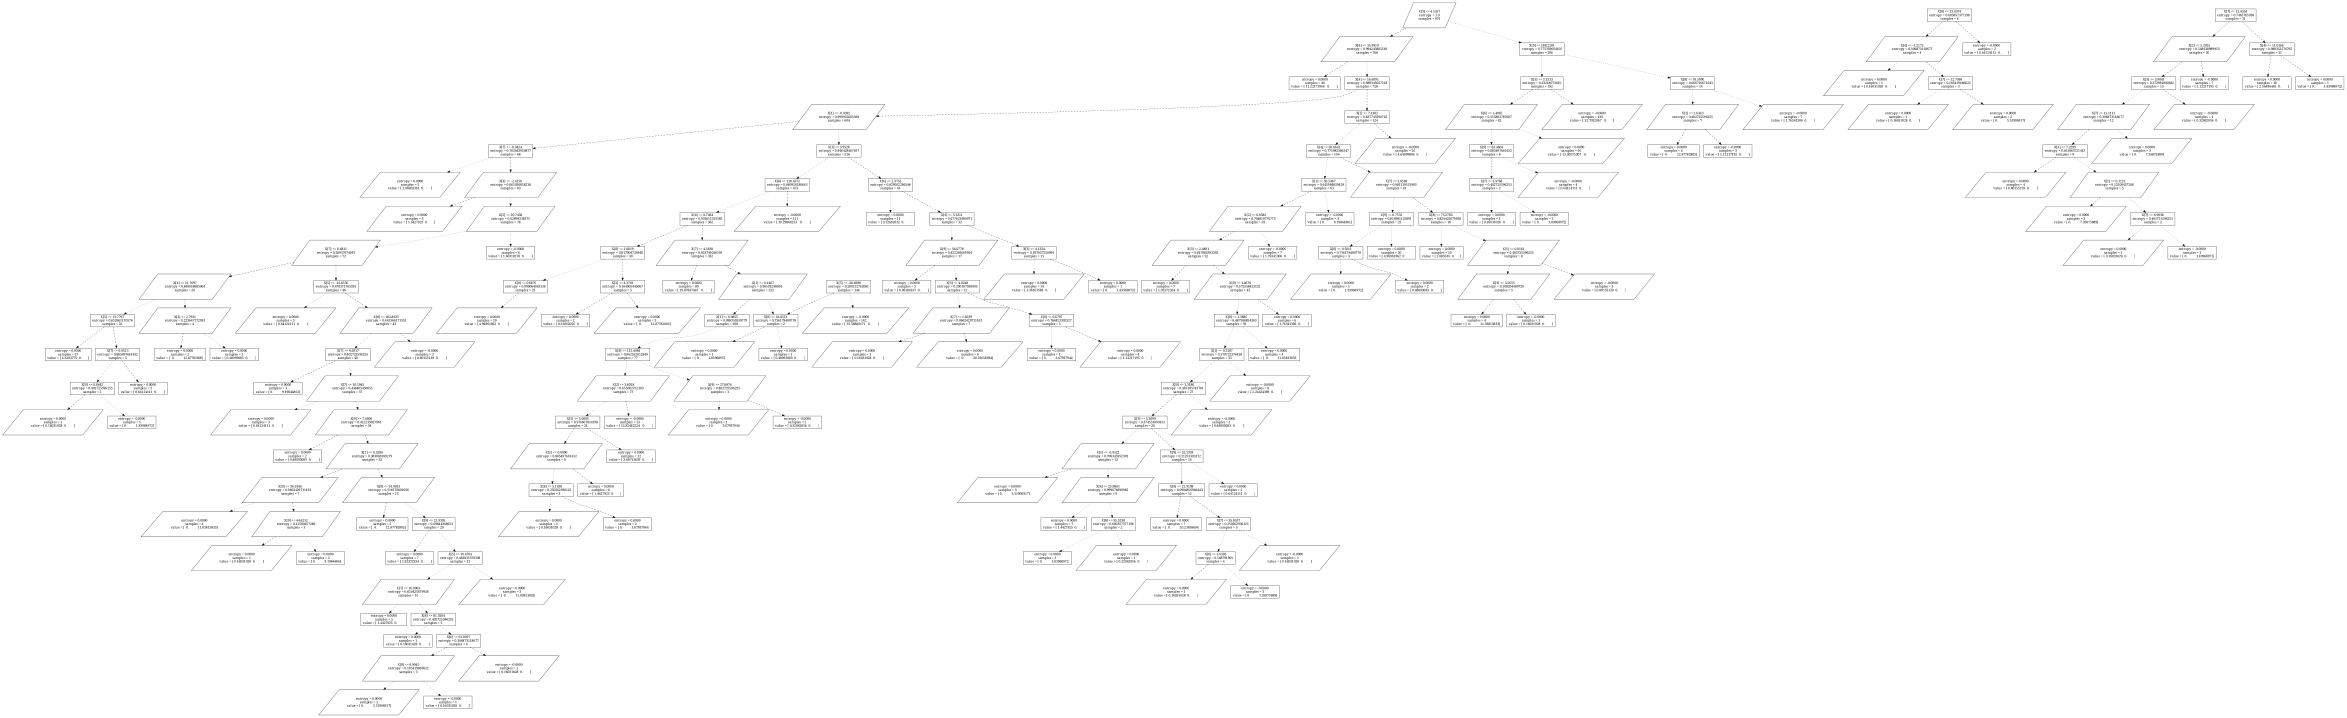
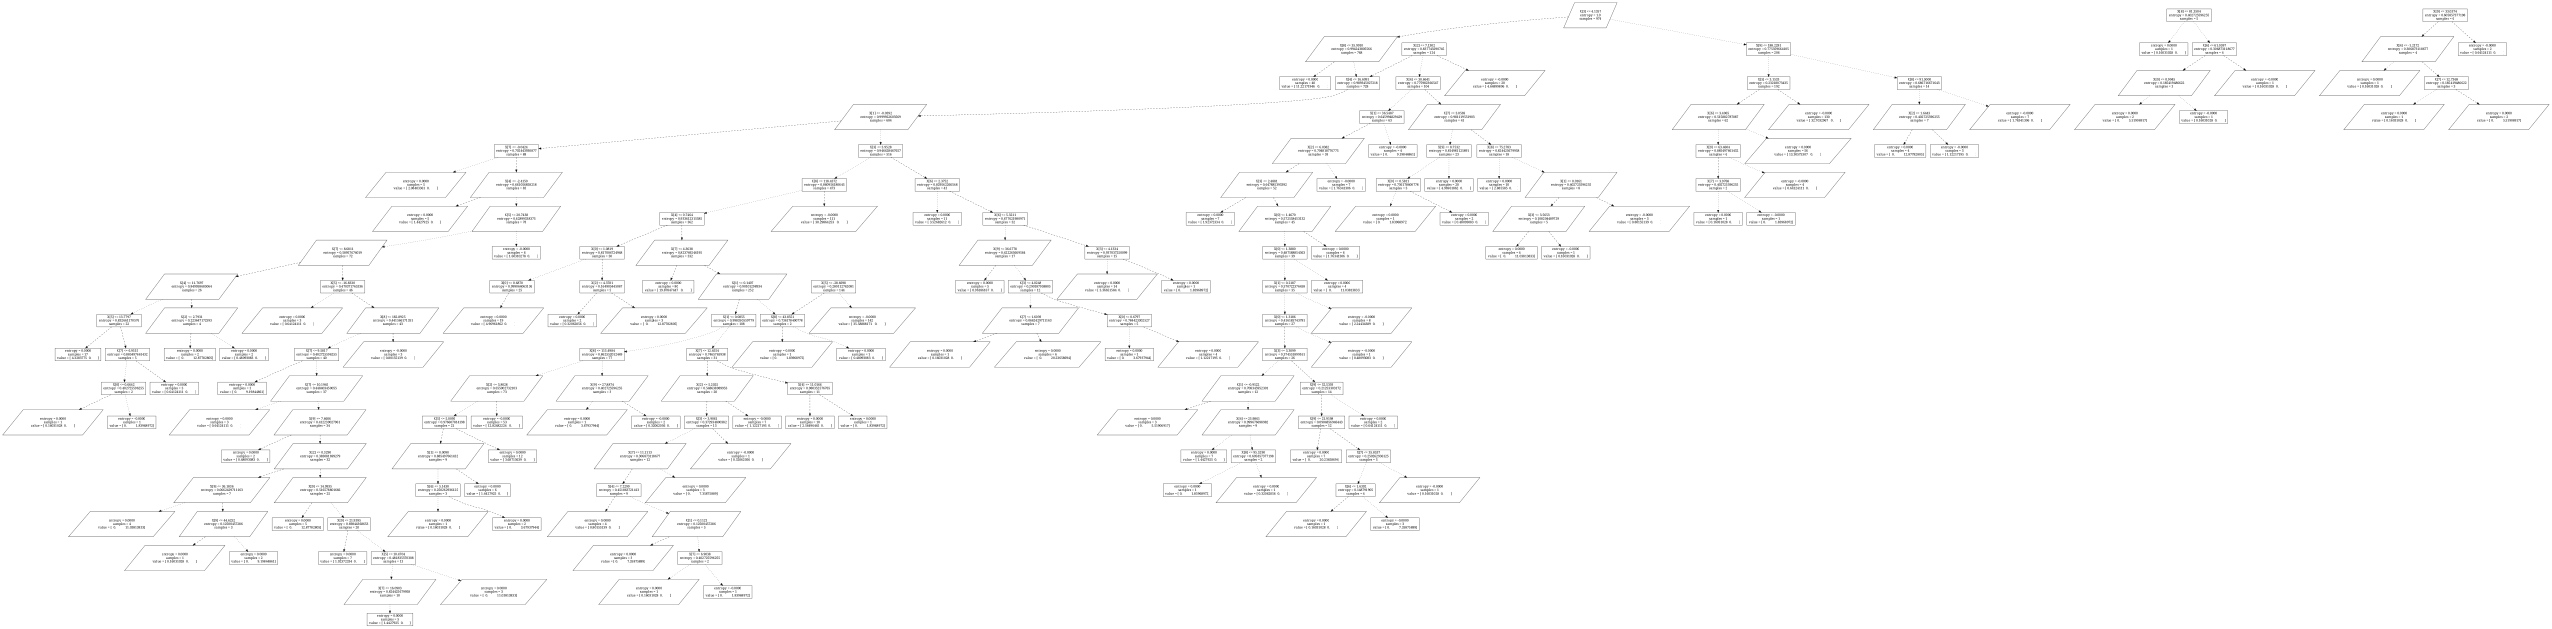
edge "X[4] <= 16.6091 entropy = 0.989345027218 samples = 728" -> "X[2] <= 7.1302 entropy = 0.837743290745 samples = 124": reversed
edge "X[1] <= 0.0855 entropy = 0.998350559779 samples = 108" -> "X[7] <= 12.4554 entropy = 0.7465765938 samples = 31": added
edge "X[7] <= 16.0903 entropy = 0.824425679958 samples = 10" -> "X[8] <= 81.3504 entropy = 0.402725596255 samples = 5": removed
